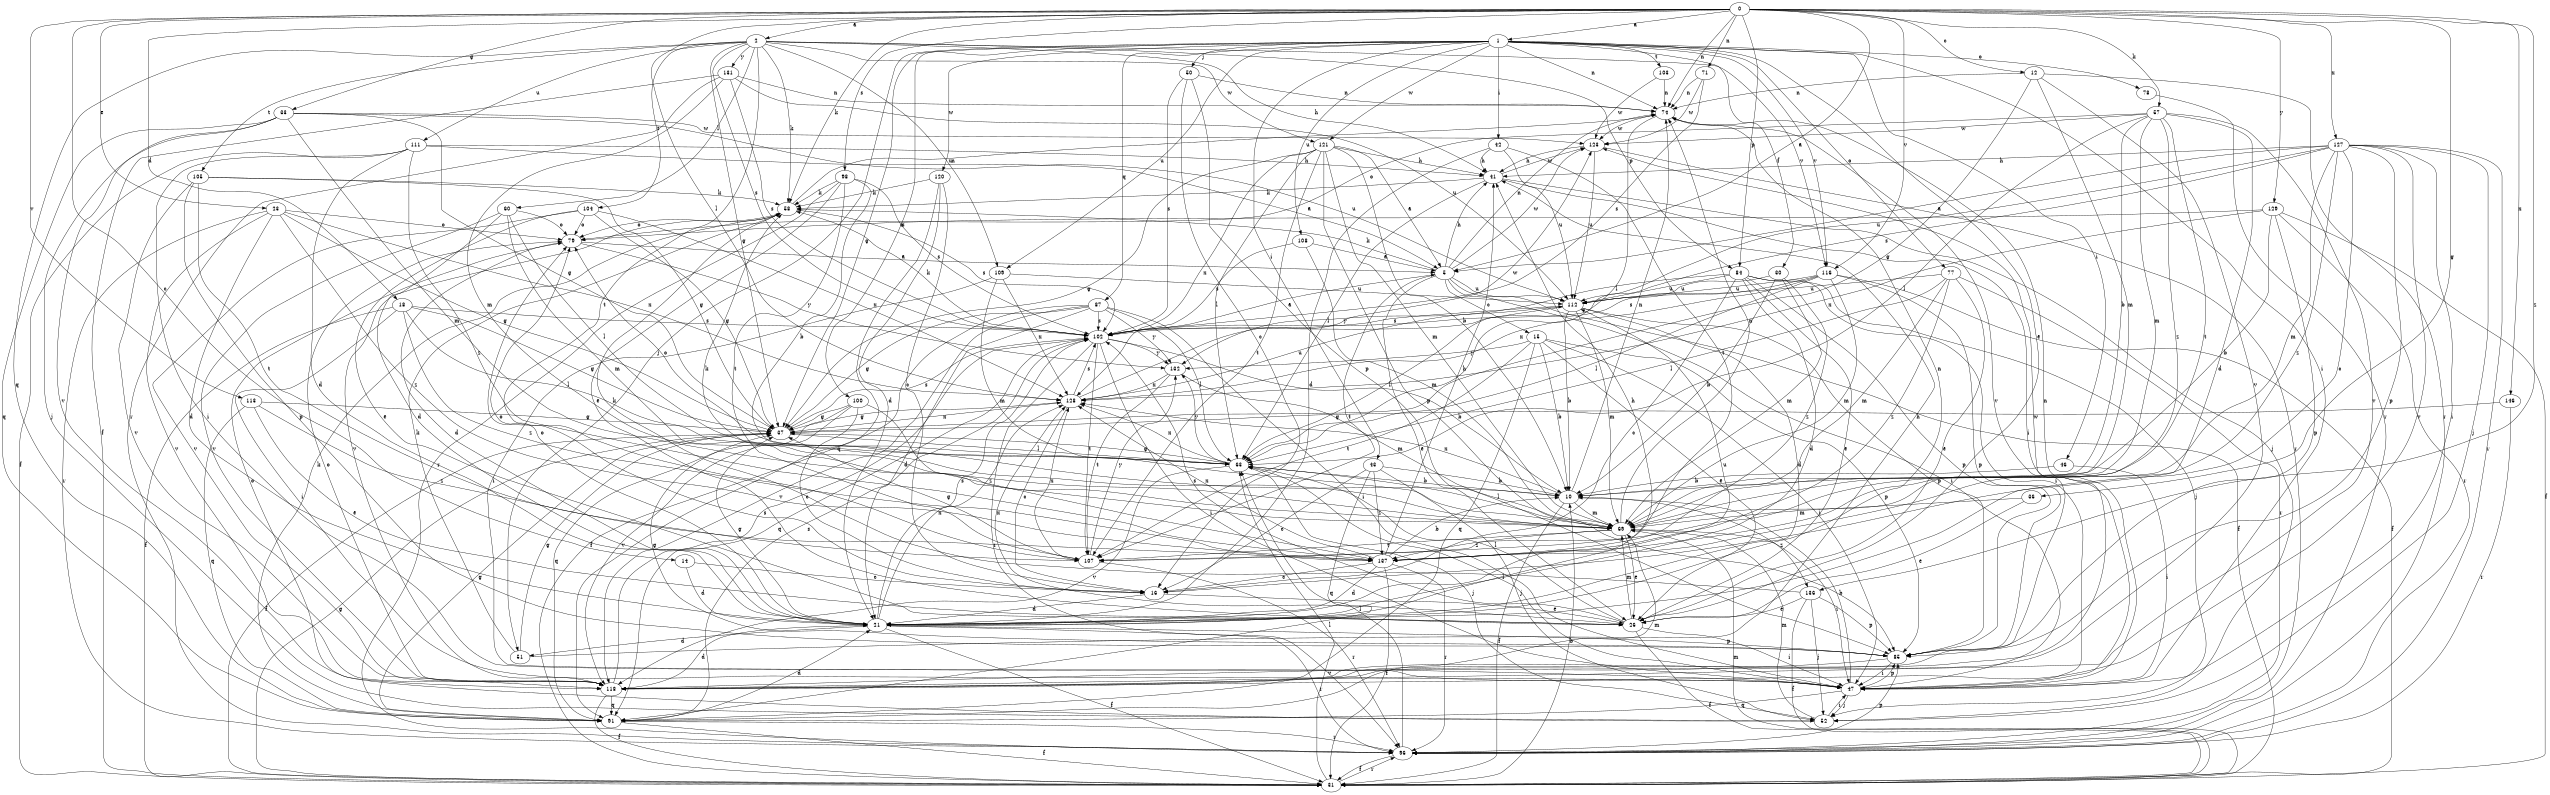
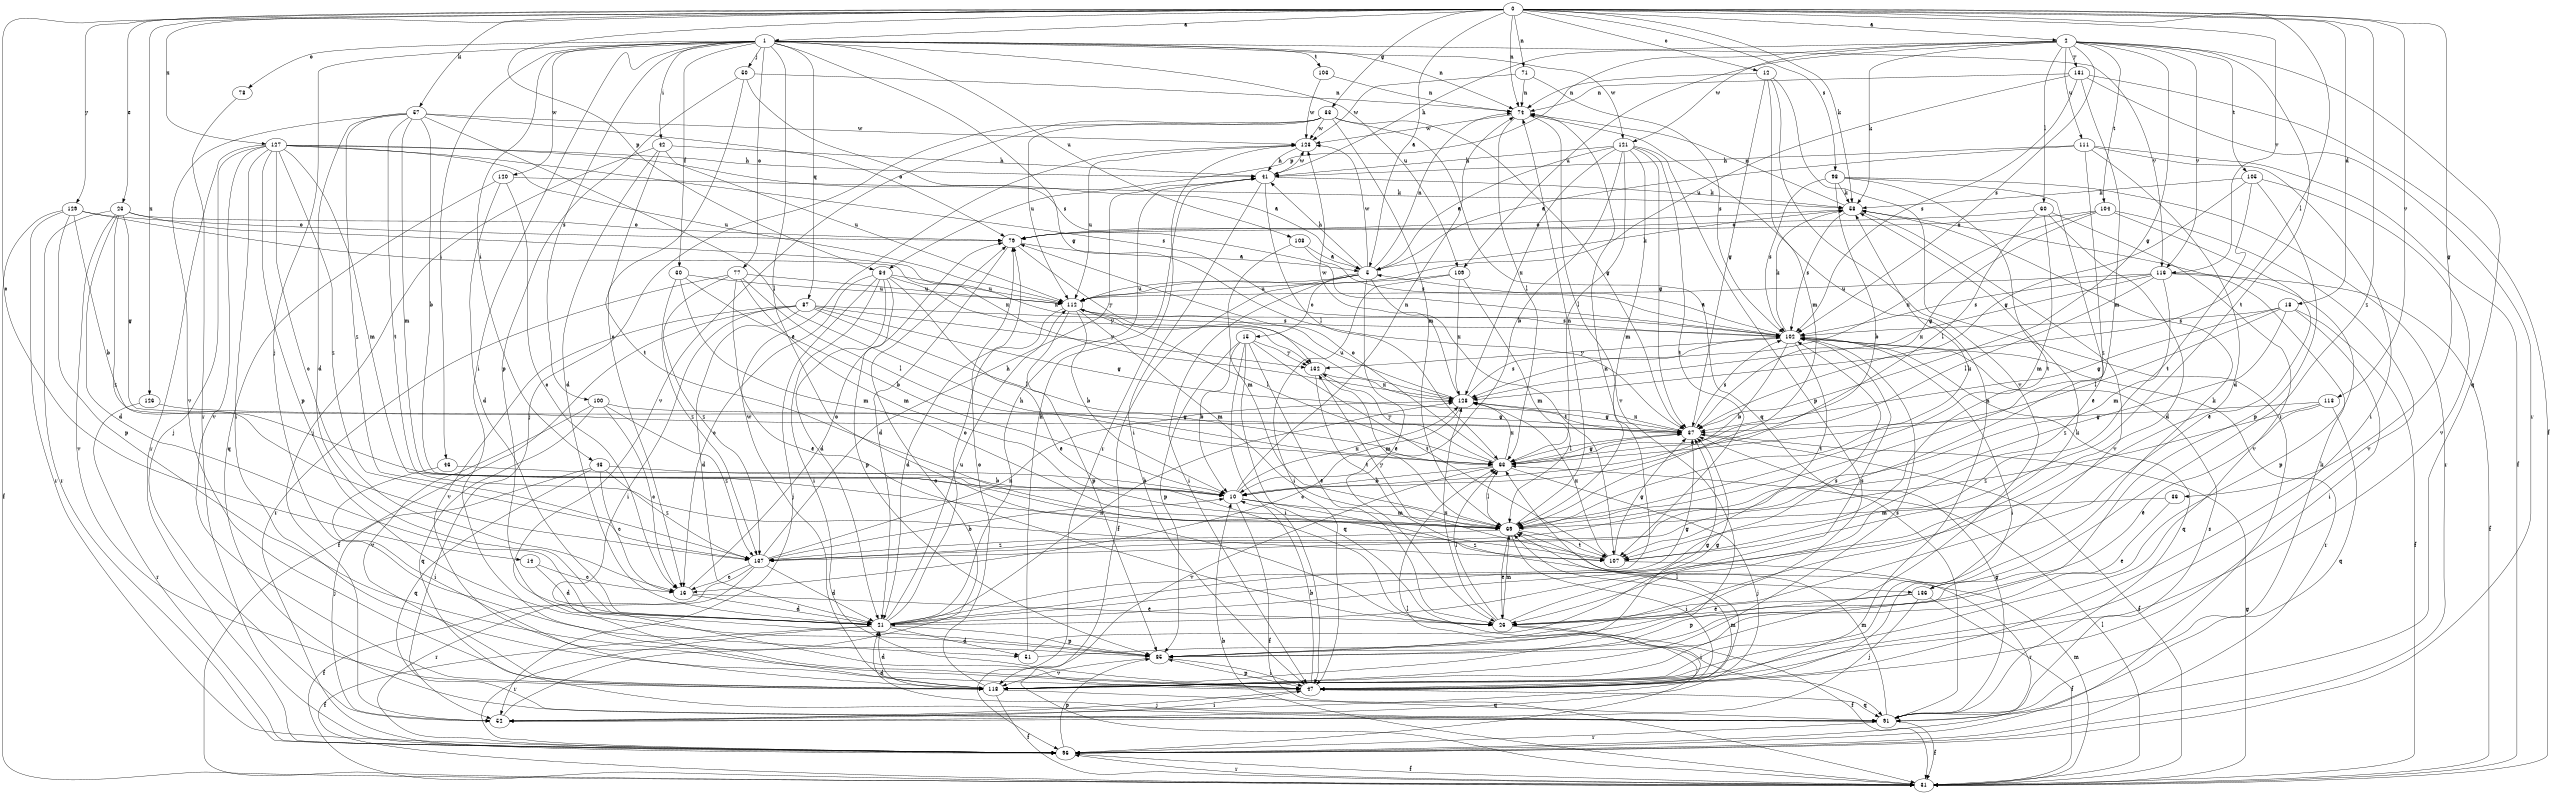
edge "41" -> "52": now "42" -> "52"
node "146": label "146" -> "126"
